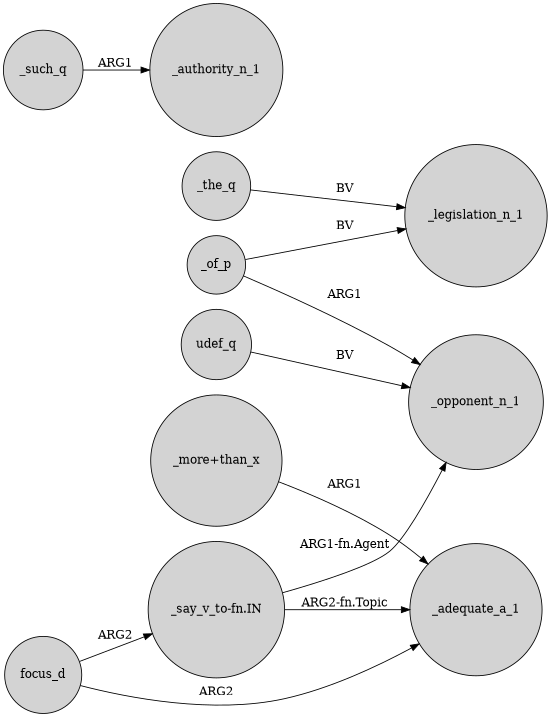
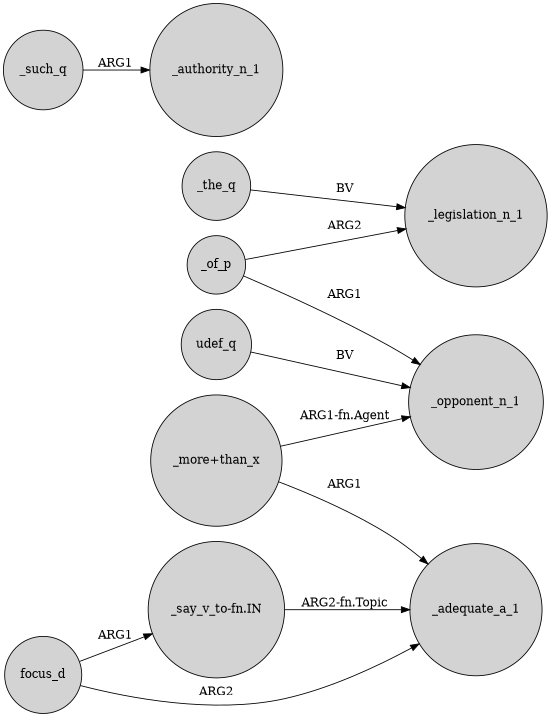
edge "_of_p" -> "_legislation_n_1": label "BV" -> "ARG2"
edge "_say_v_to-fn.IN" -> "_opponent_n_1": now "_more+than_x" -> "_opponent_n_1"
edge "focus_d" -> "_say_v_to-fn.IN": label "ARG2" -> "ARG1"
